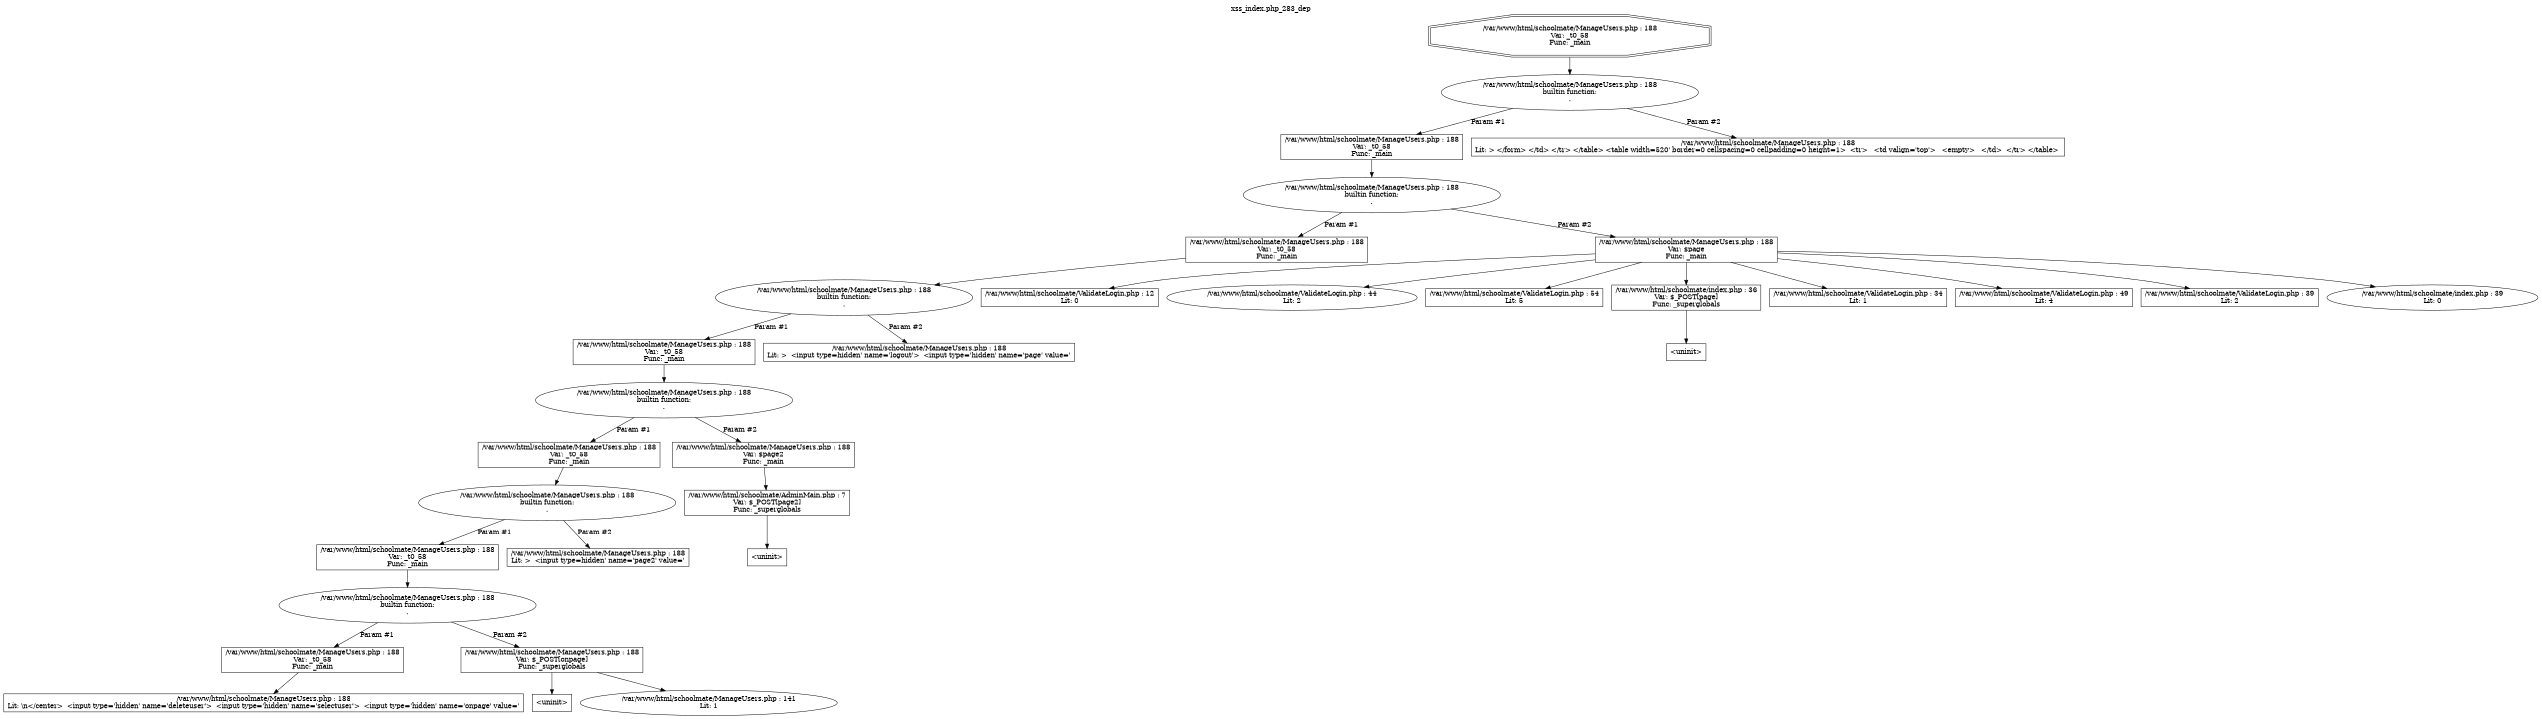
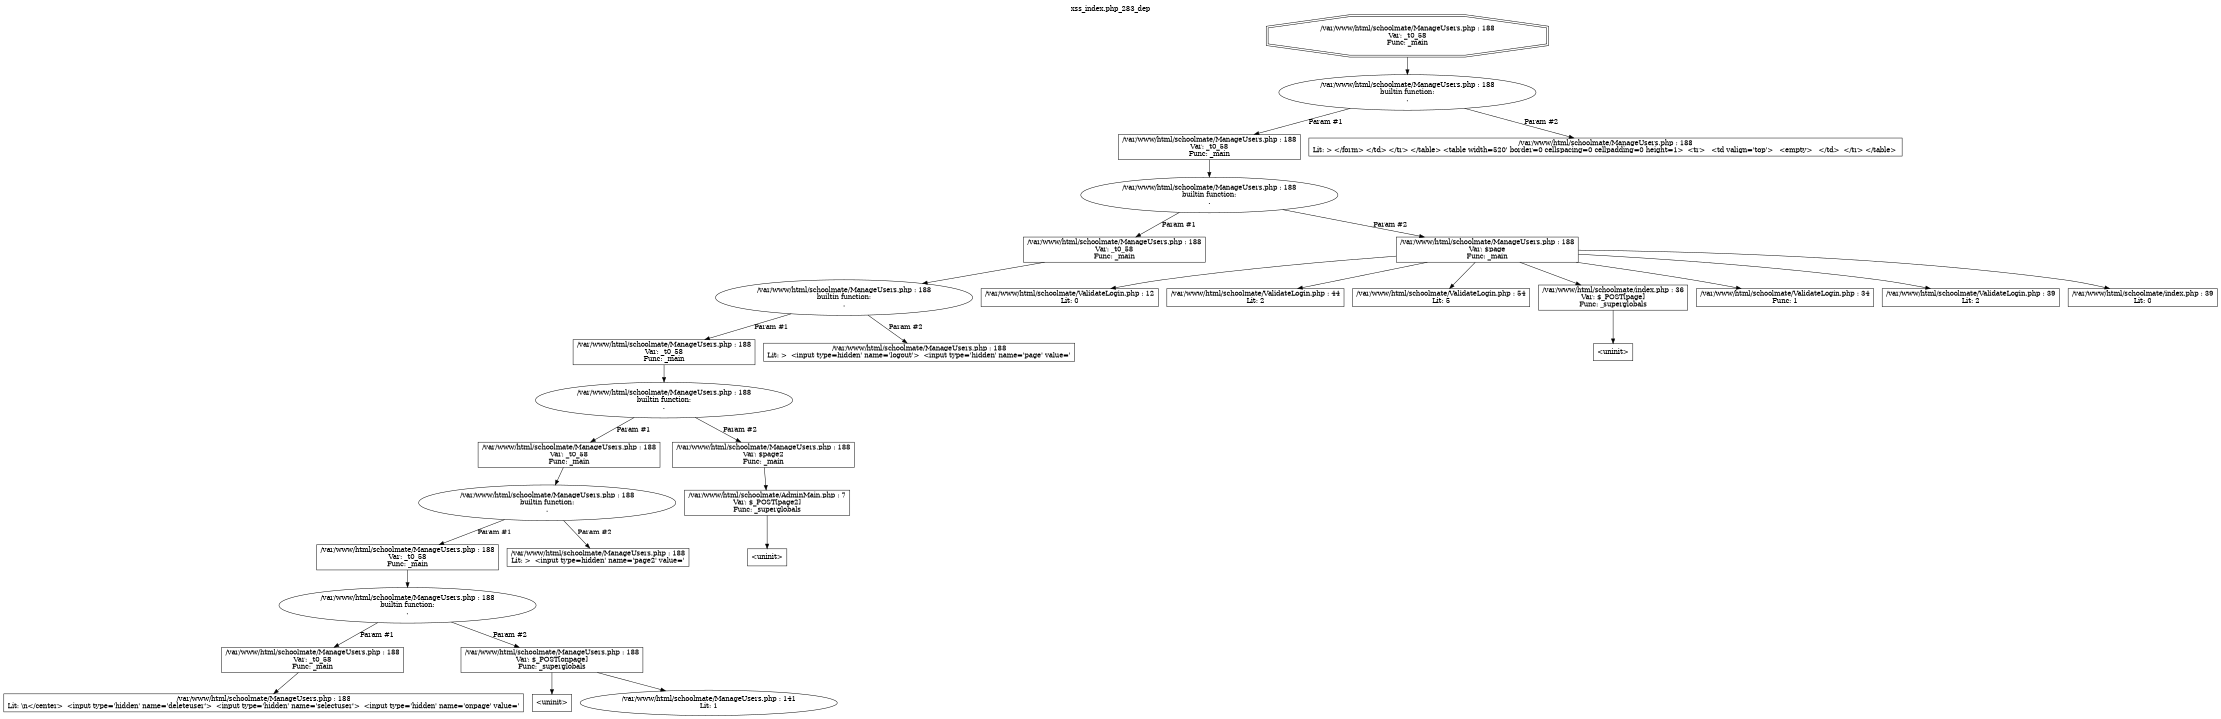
node "/var/www/html/schoolmate/ValidateLogin.php : 44 Lit: 2": shape ellipse -> box
node "/var/www/html/schoolmate/ValidateLogin.php : 34 Lit: 1": label "/var/www/html/schoolmate/ValidateLogin.php : 34 Lit: 1" -> "/var/www/html/schoolmate/ValidateLogin.php : 34 Func: 1"
node "/var/www/html/schoolmate/ValidateLogin.php : 49 Lit: 4": removed
node "/var/www/html/schoolmate/index.php : 39 Lit: 0": shape ellipse -> box
